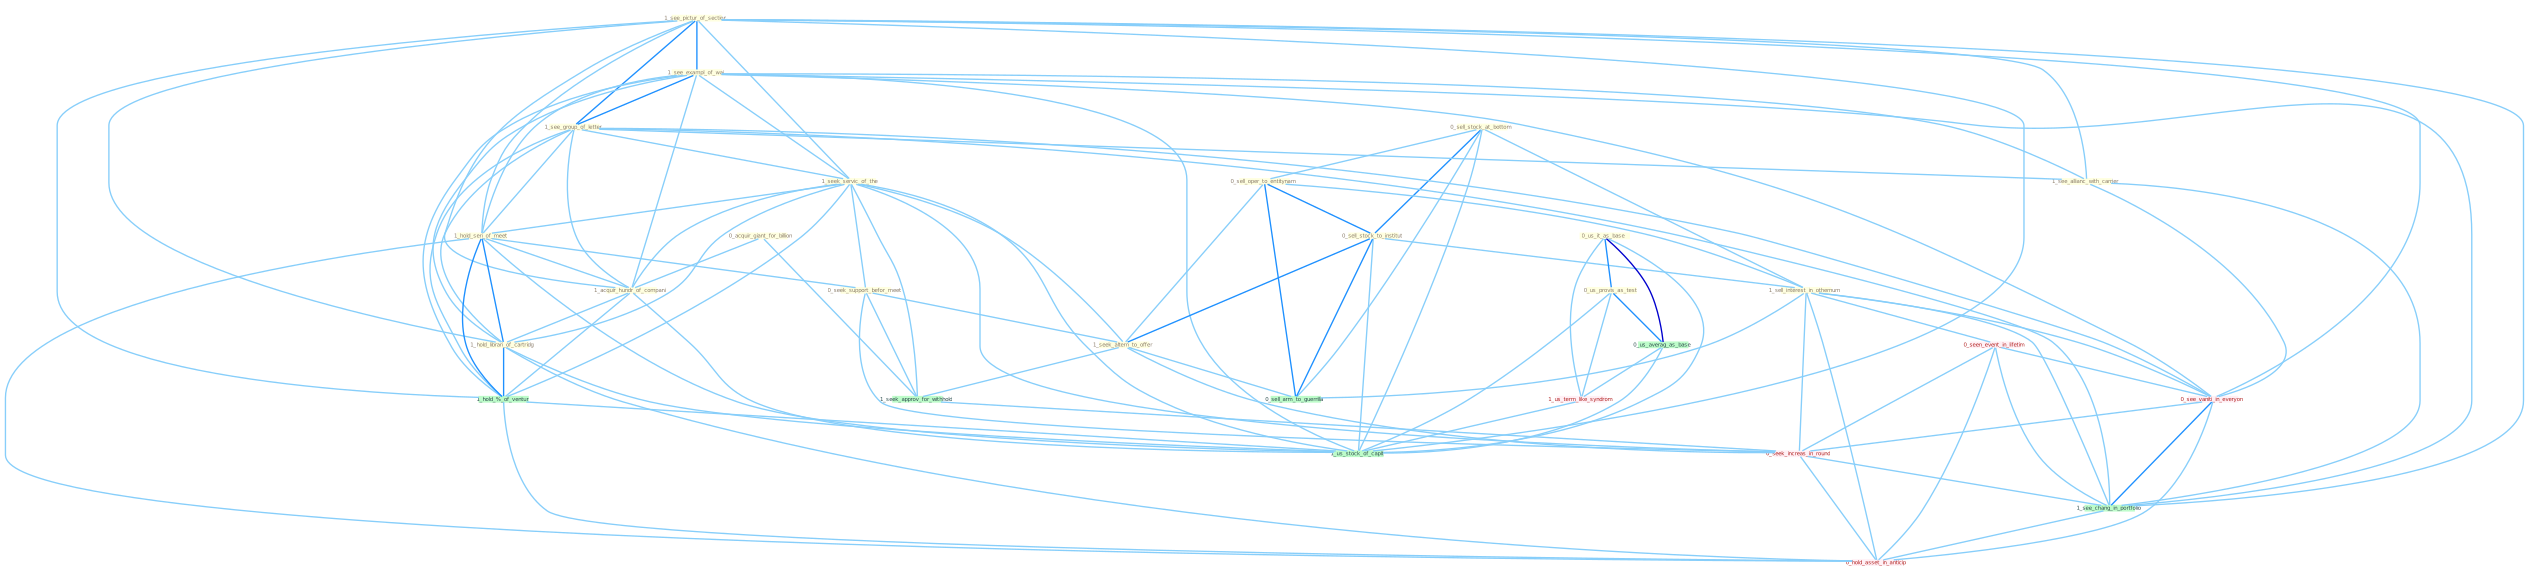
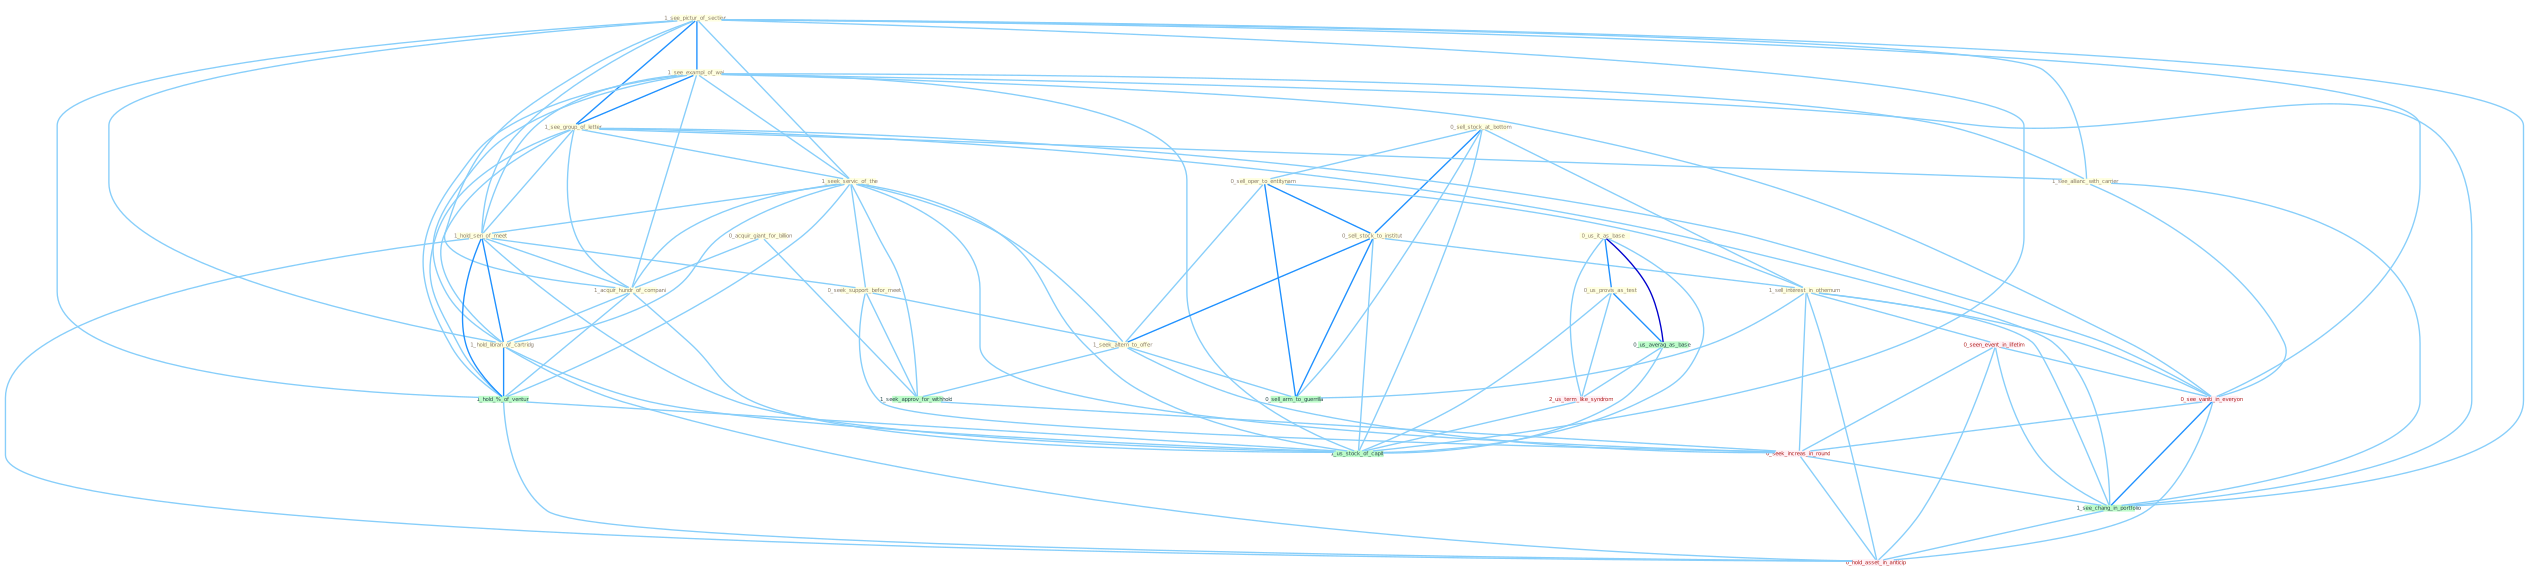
node "1_us_term_like_syndrom": label "1_us_term_like_syndrom" -> "2_us_term_like_syndrom"
